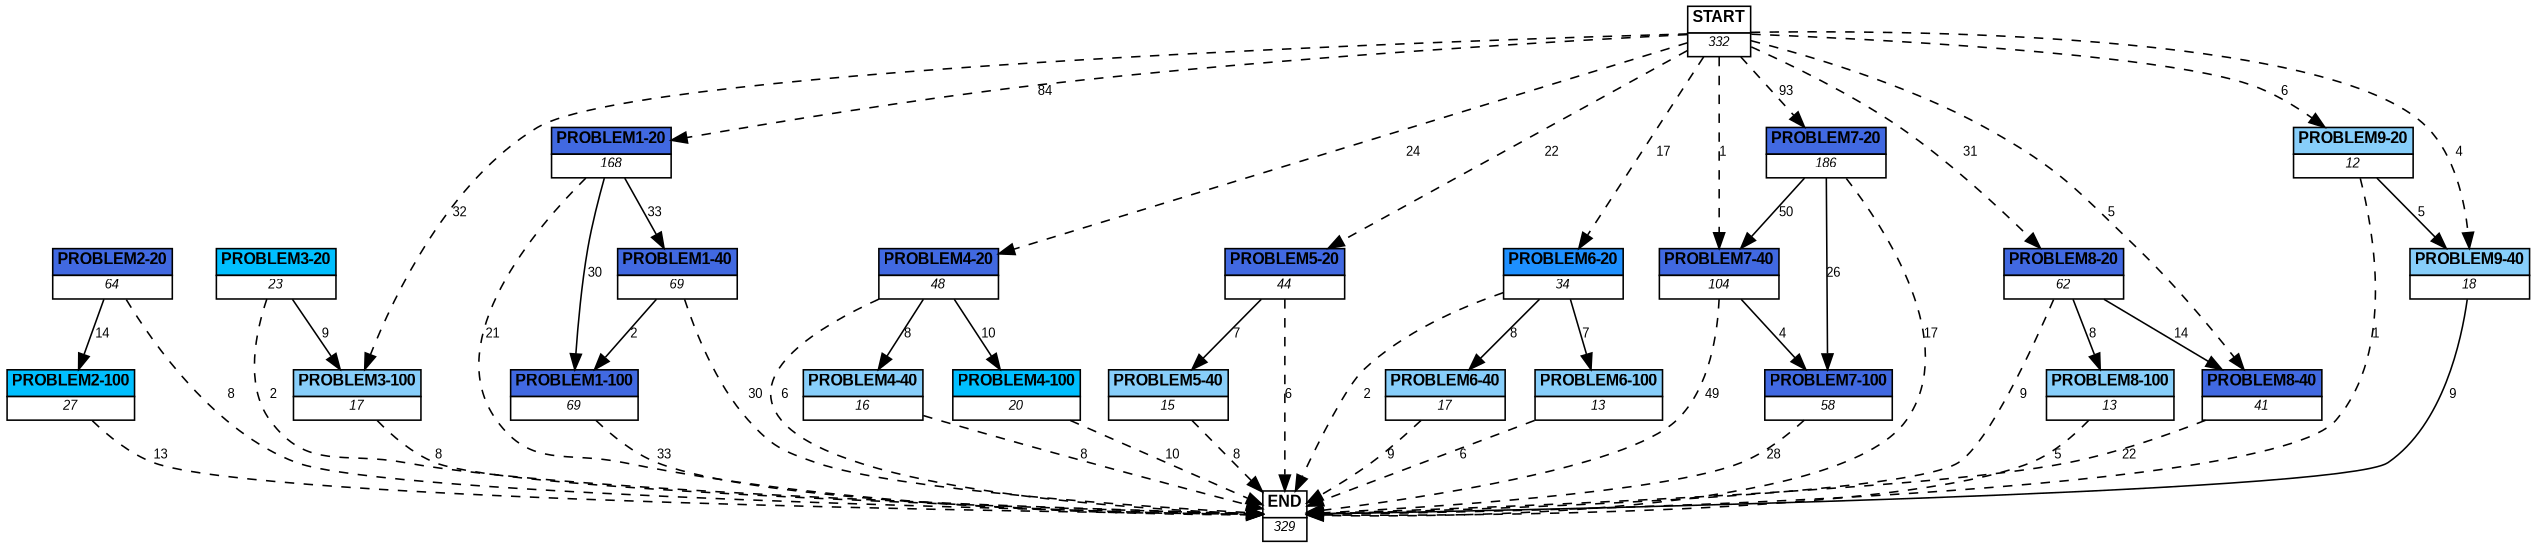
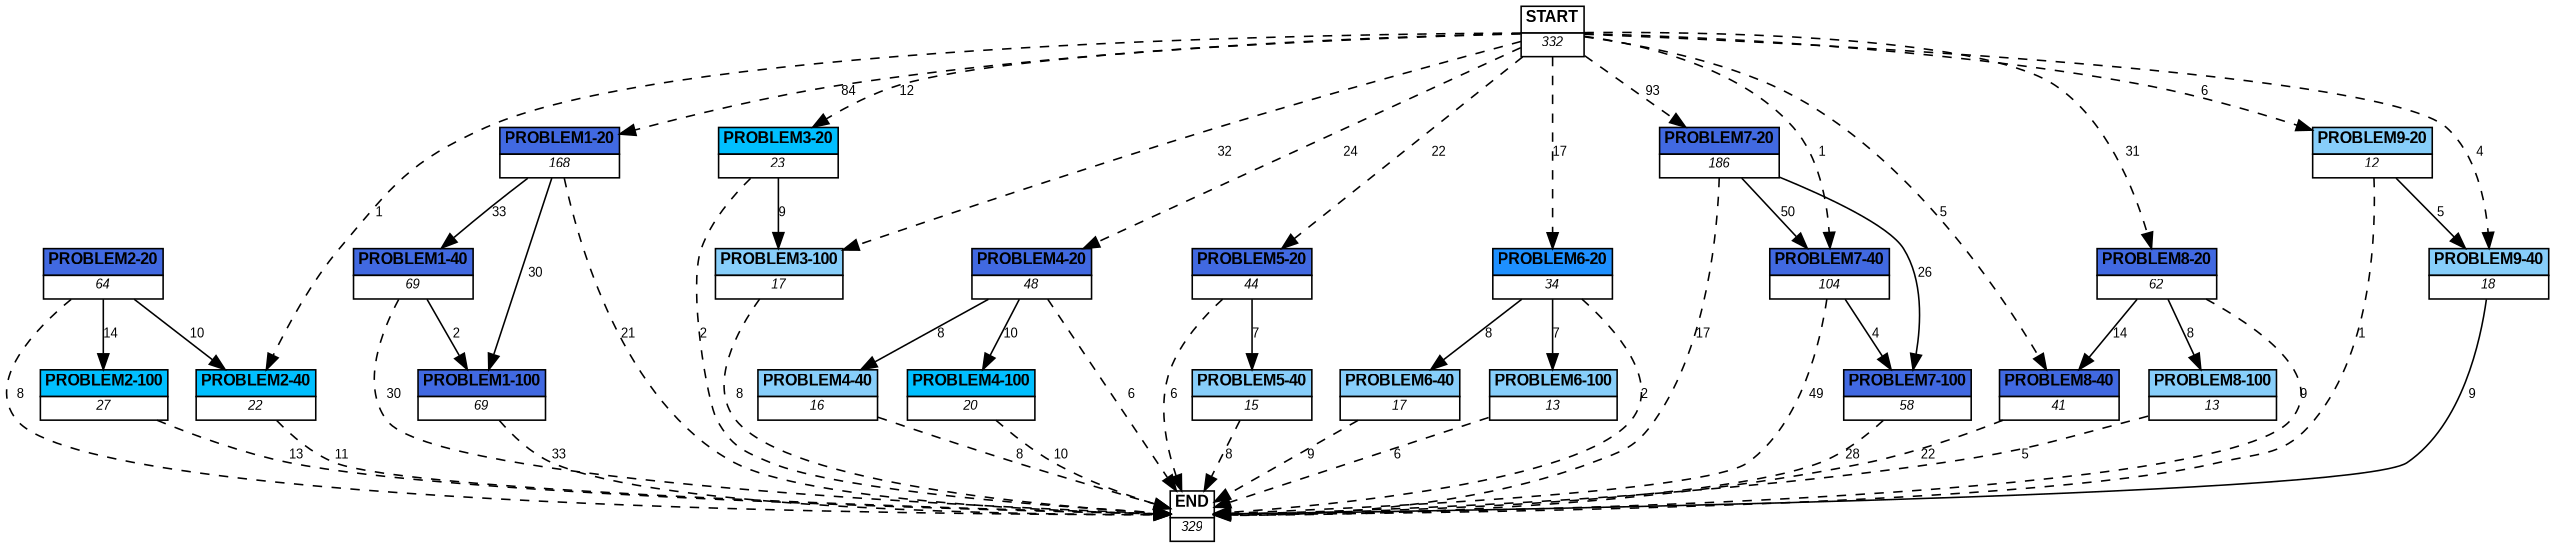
edge "START" -> "PROBLEM3-20": added, label "12"
node "PROBLEM2-40": added
